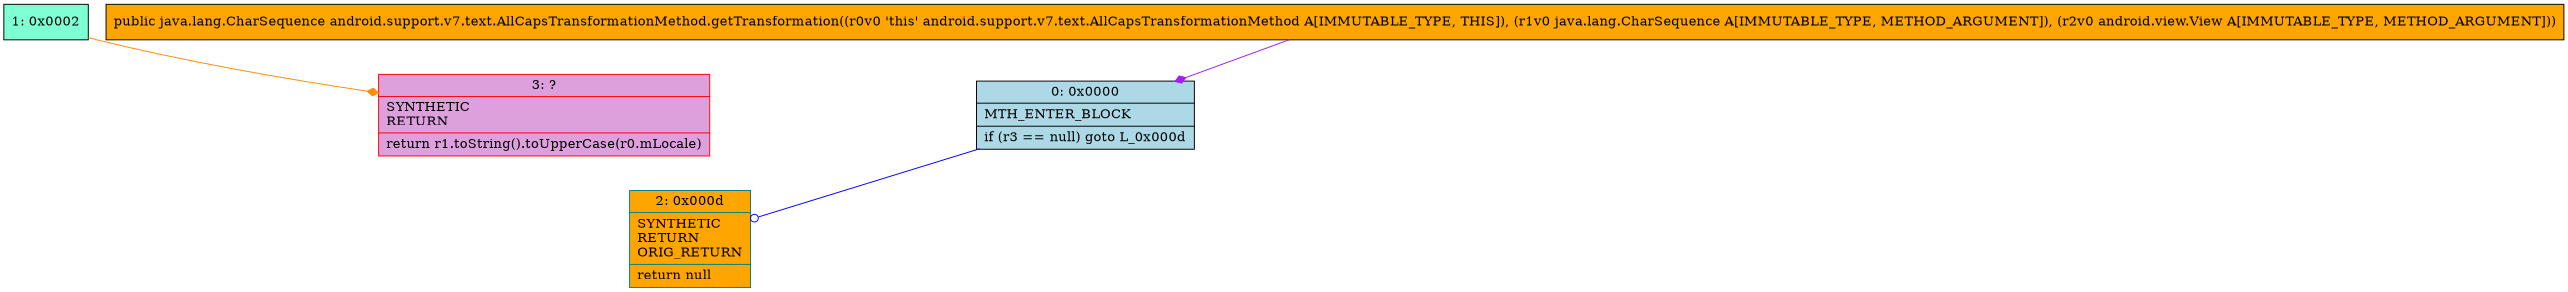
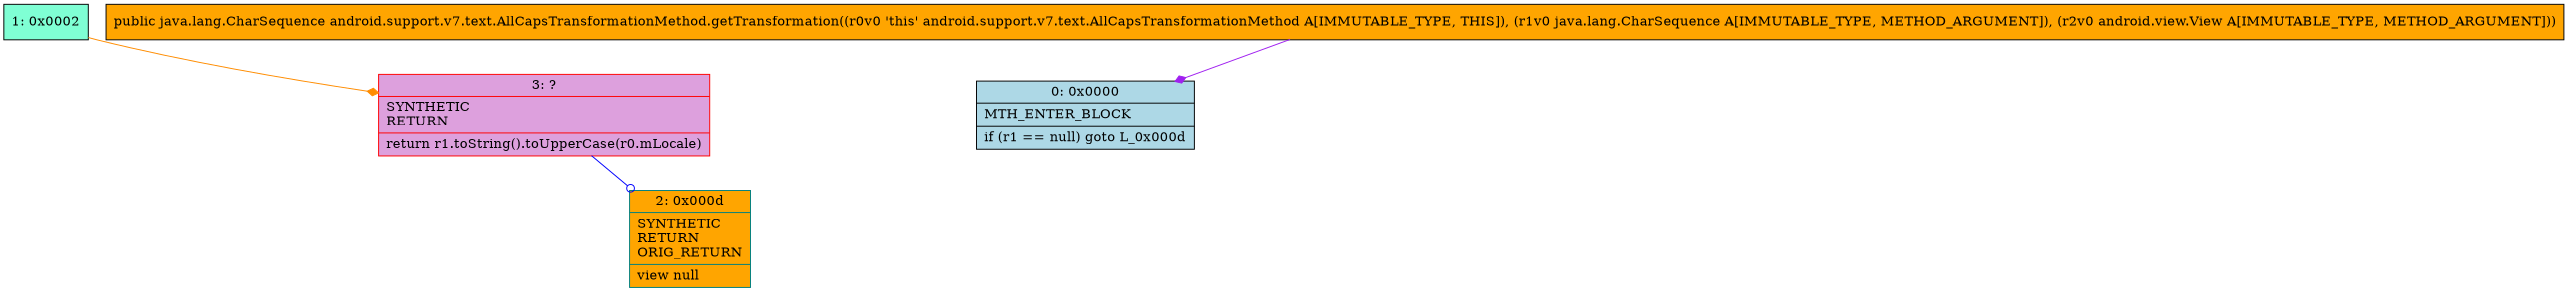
node "0: 0x0000": text "if (r3 == null) goto L_0x000d" -> "if (r1 == null) goto L_0x000d"
edge "0: 0x0000" -> "2: 0x000d": now "3: ?" -> "2: 0x000d"
node "2: 0x000d": text "return null" -> "view null"
